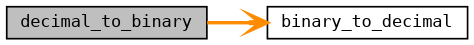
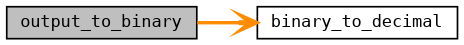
node "decimal_to_binary": label "decimal_to_binary" -> "output_to_binary"
